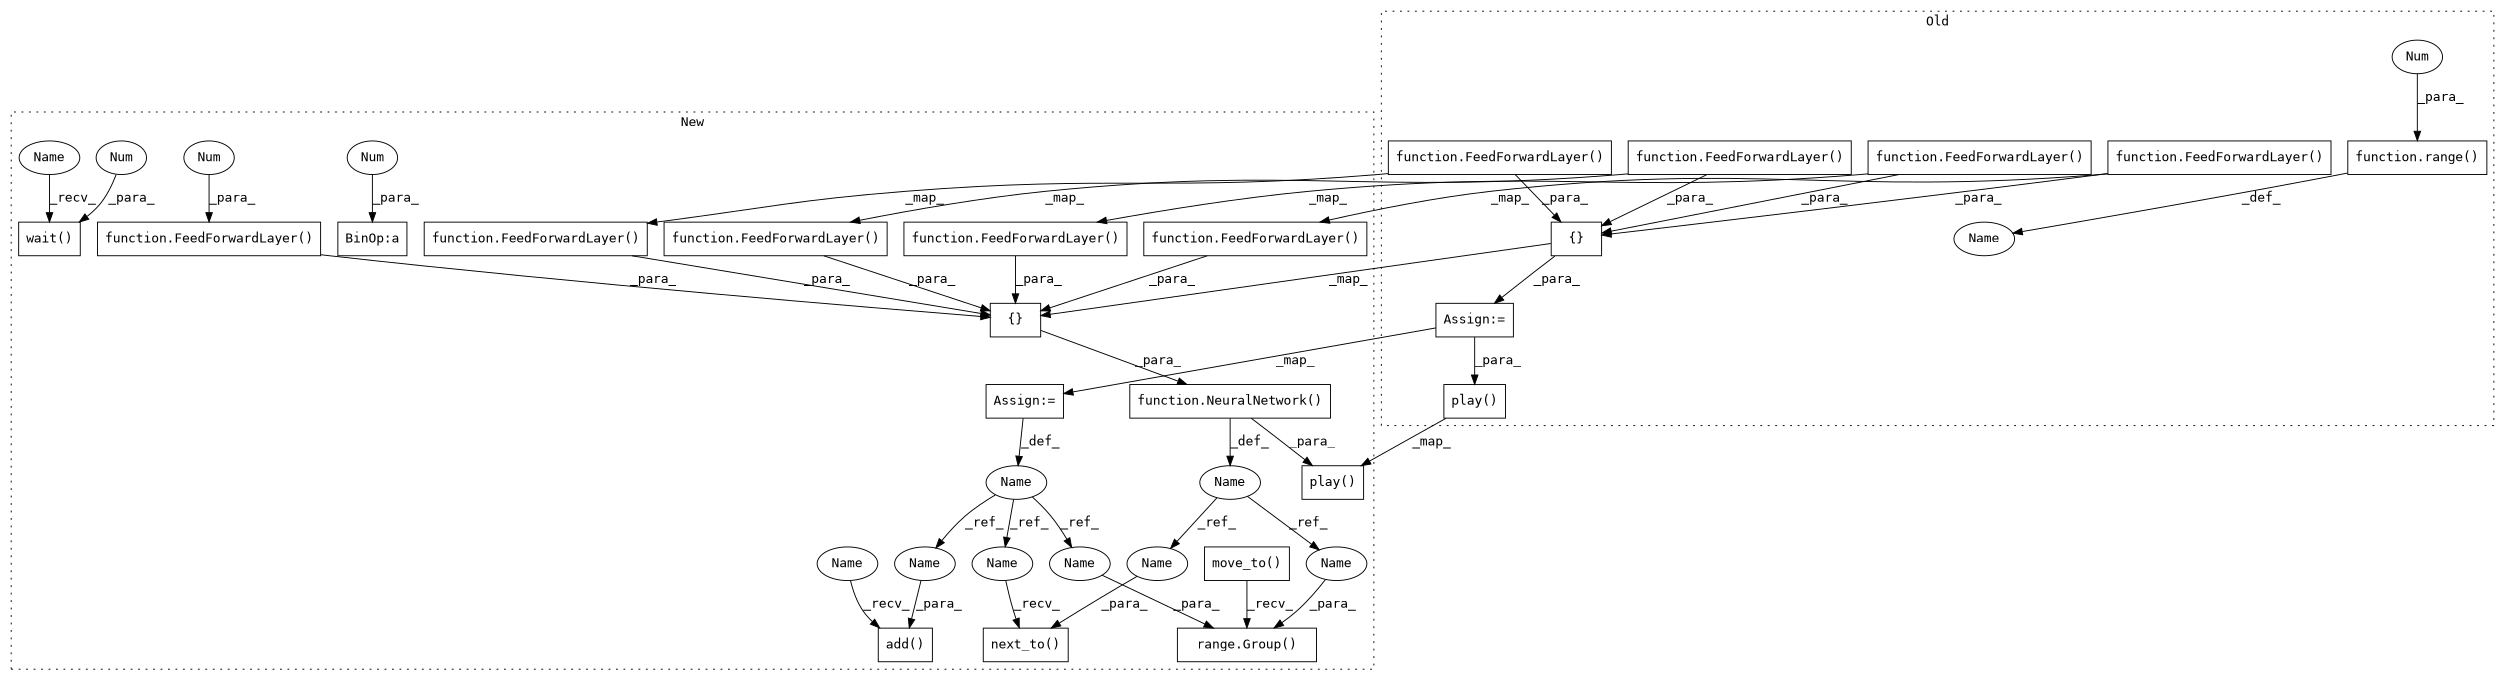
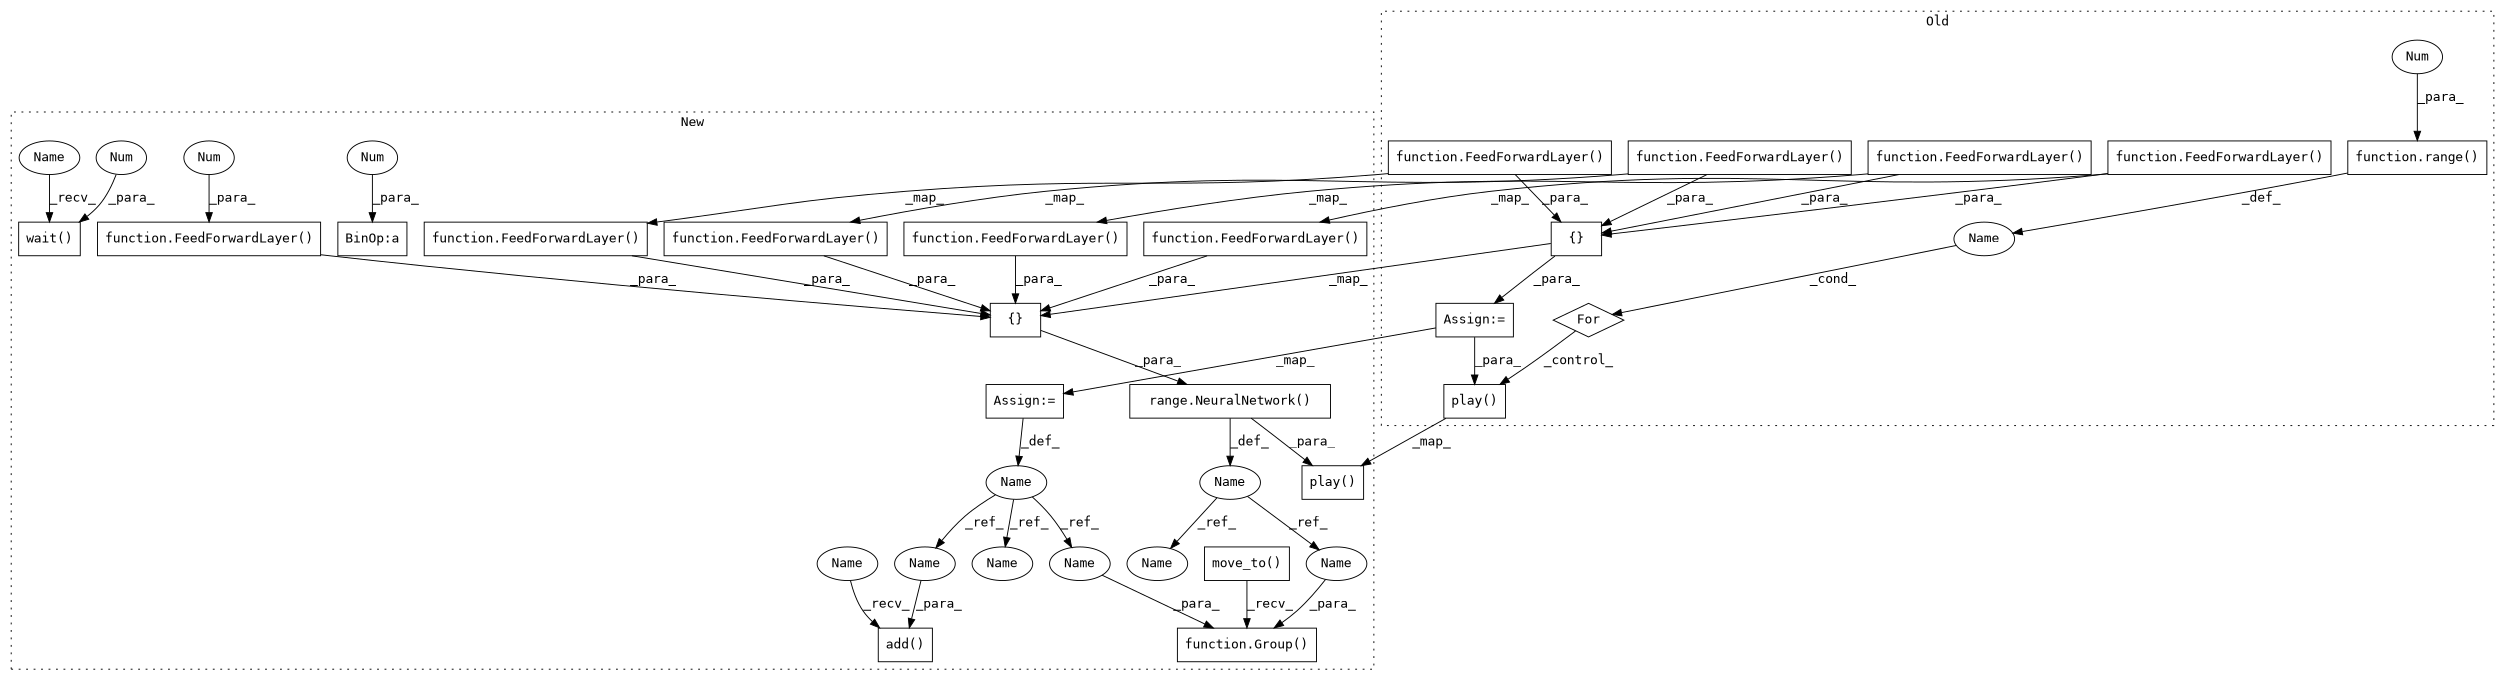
node "For": added
node "function.NeuralNetwork()": label "function.NeuralNetwork()" -> "range.NeuralNetwork()"
node "next_to()": removed
node "range.Group()": label "range.Group()" -> "function.Group()"
